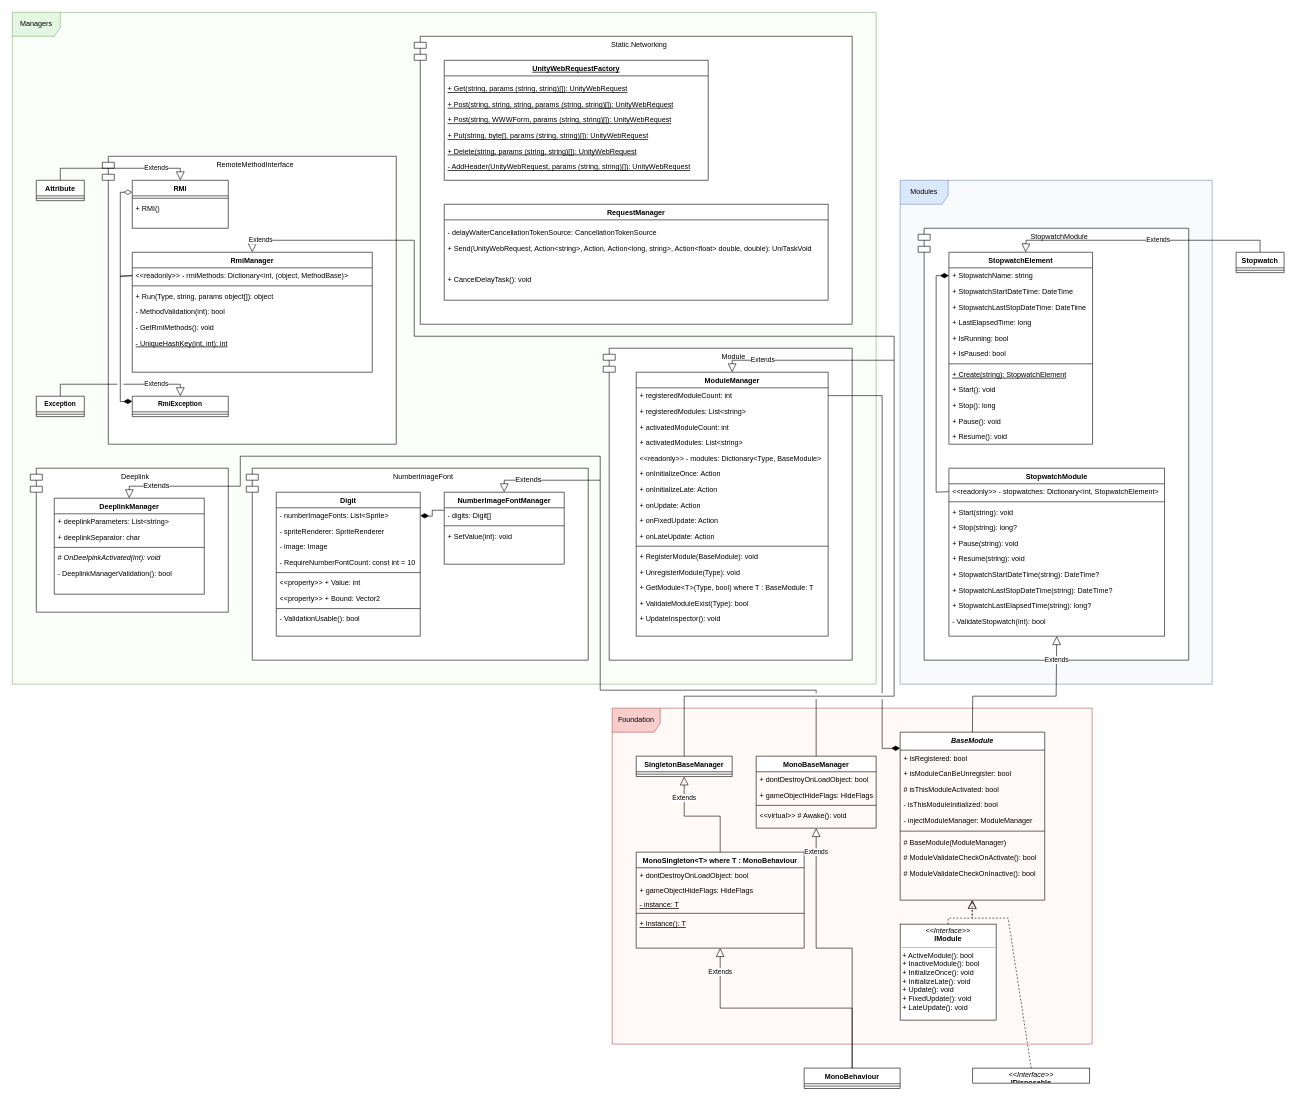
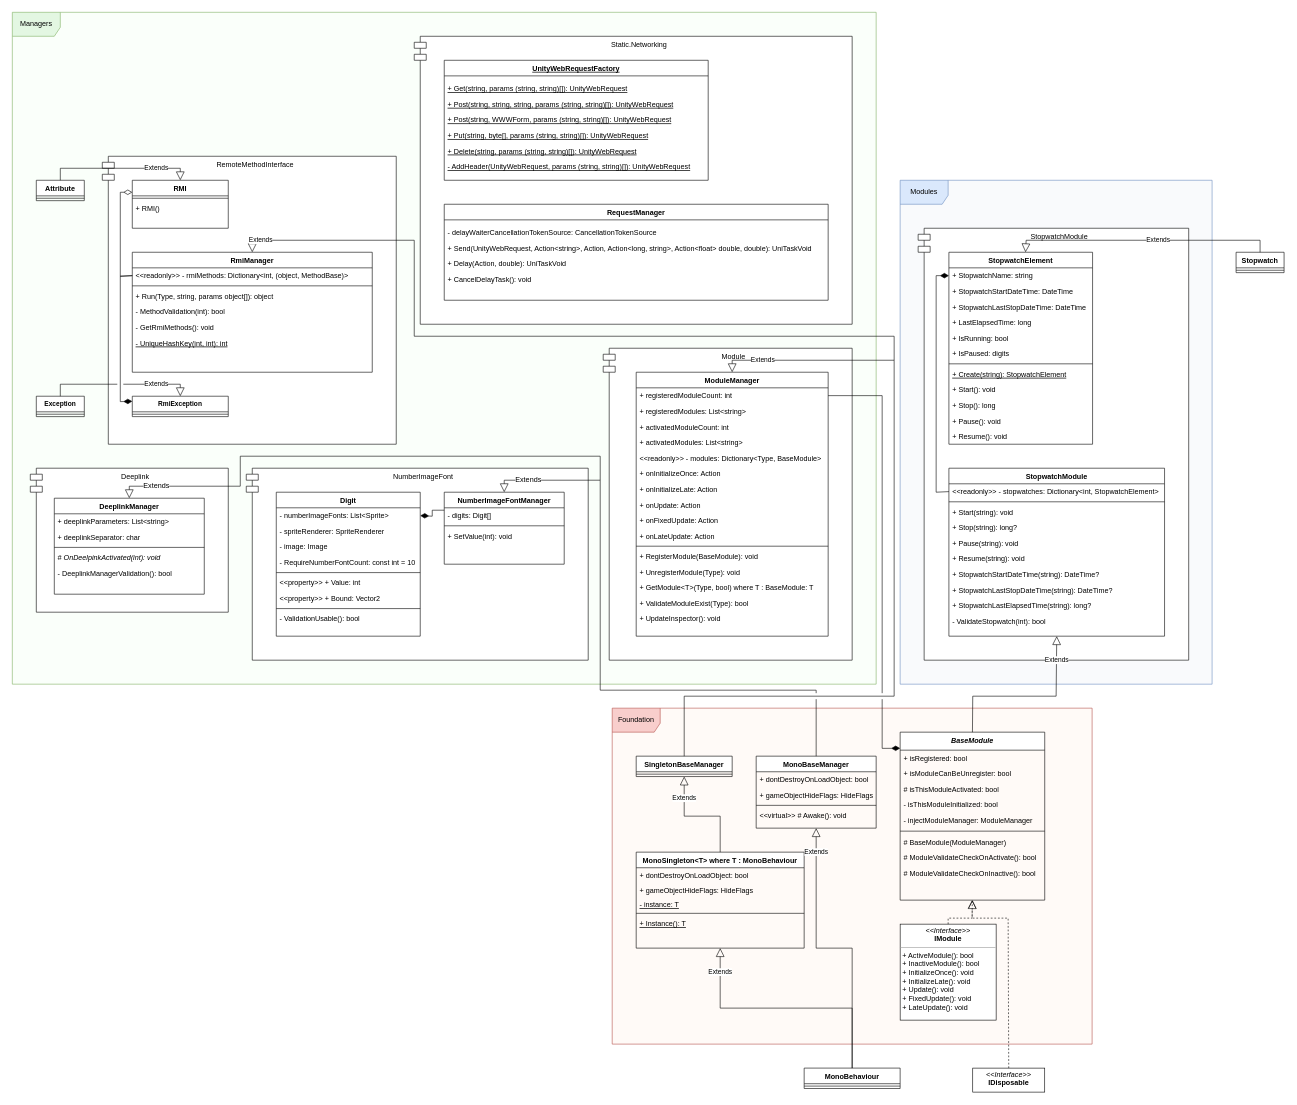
node "+ Delay(Action, double): UniTaskVoid": added
node "+ IsPaused: bool": label "+ IsPaused: bool" -> "+ IsPaused: digits"
node "<<Interface>> IDisposable": size 117x15 -> 72x24
